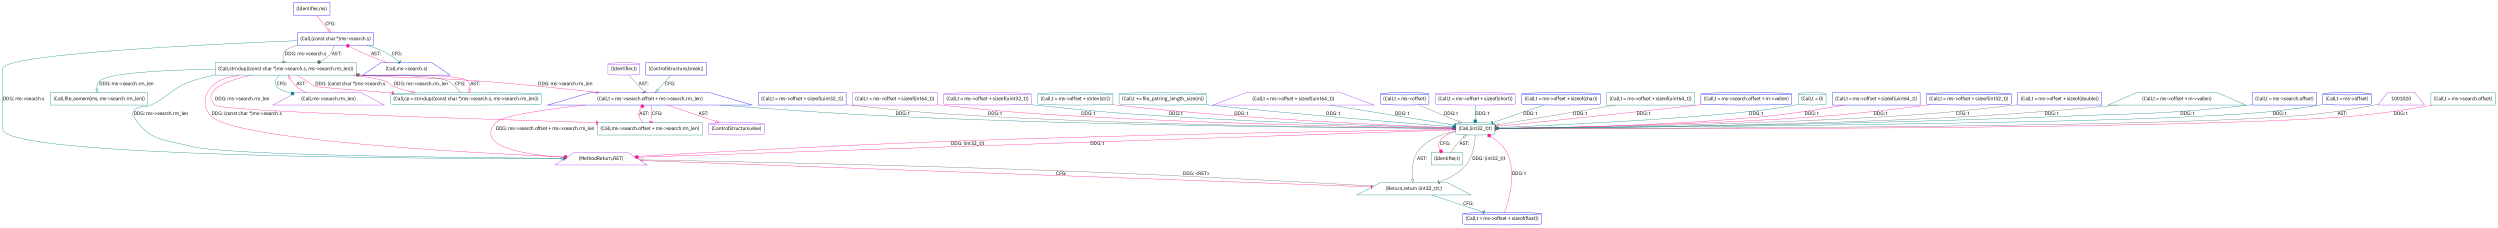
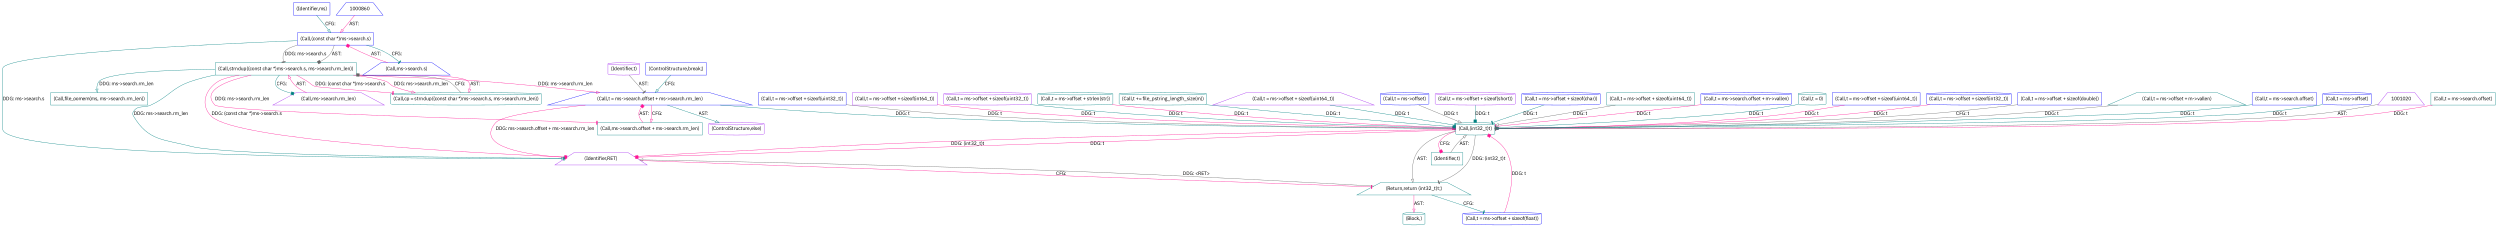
node "1000860": added
edge "(Identifier,ms)" -> "(Call,(const char *)ms->search.s)": color deeppink -> teal
edge "(Call,t = ms->search.offset + ms->search.rm_len)" -> "(Call,ms->search.offset + ms->search.rm_len)": arrowhead tee -> onormal
edge "(Call,t = ms->search.offset + ms->search.rm_len)" -> "(ControlStructure,else)": color deeppink -> teal
node "(MethodReturn,RET)": label "(MethodReturn,RET)" -> "(Identifier,RET)"
node "(Block,)": added
